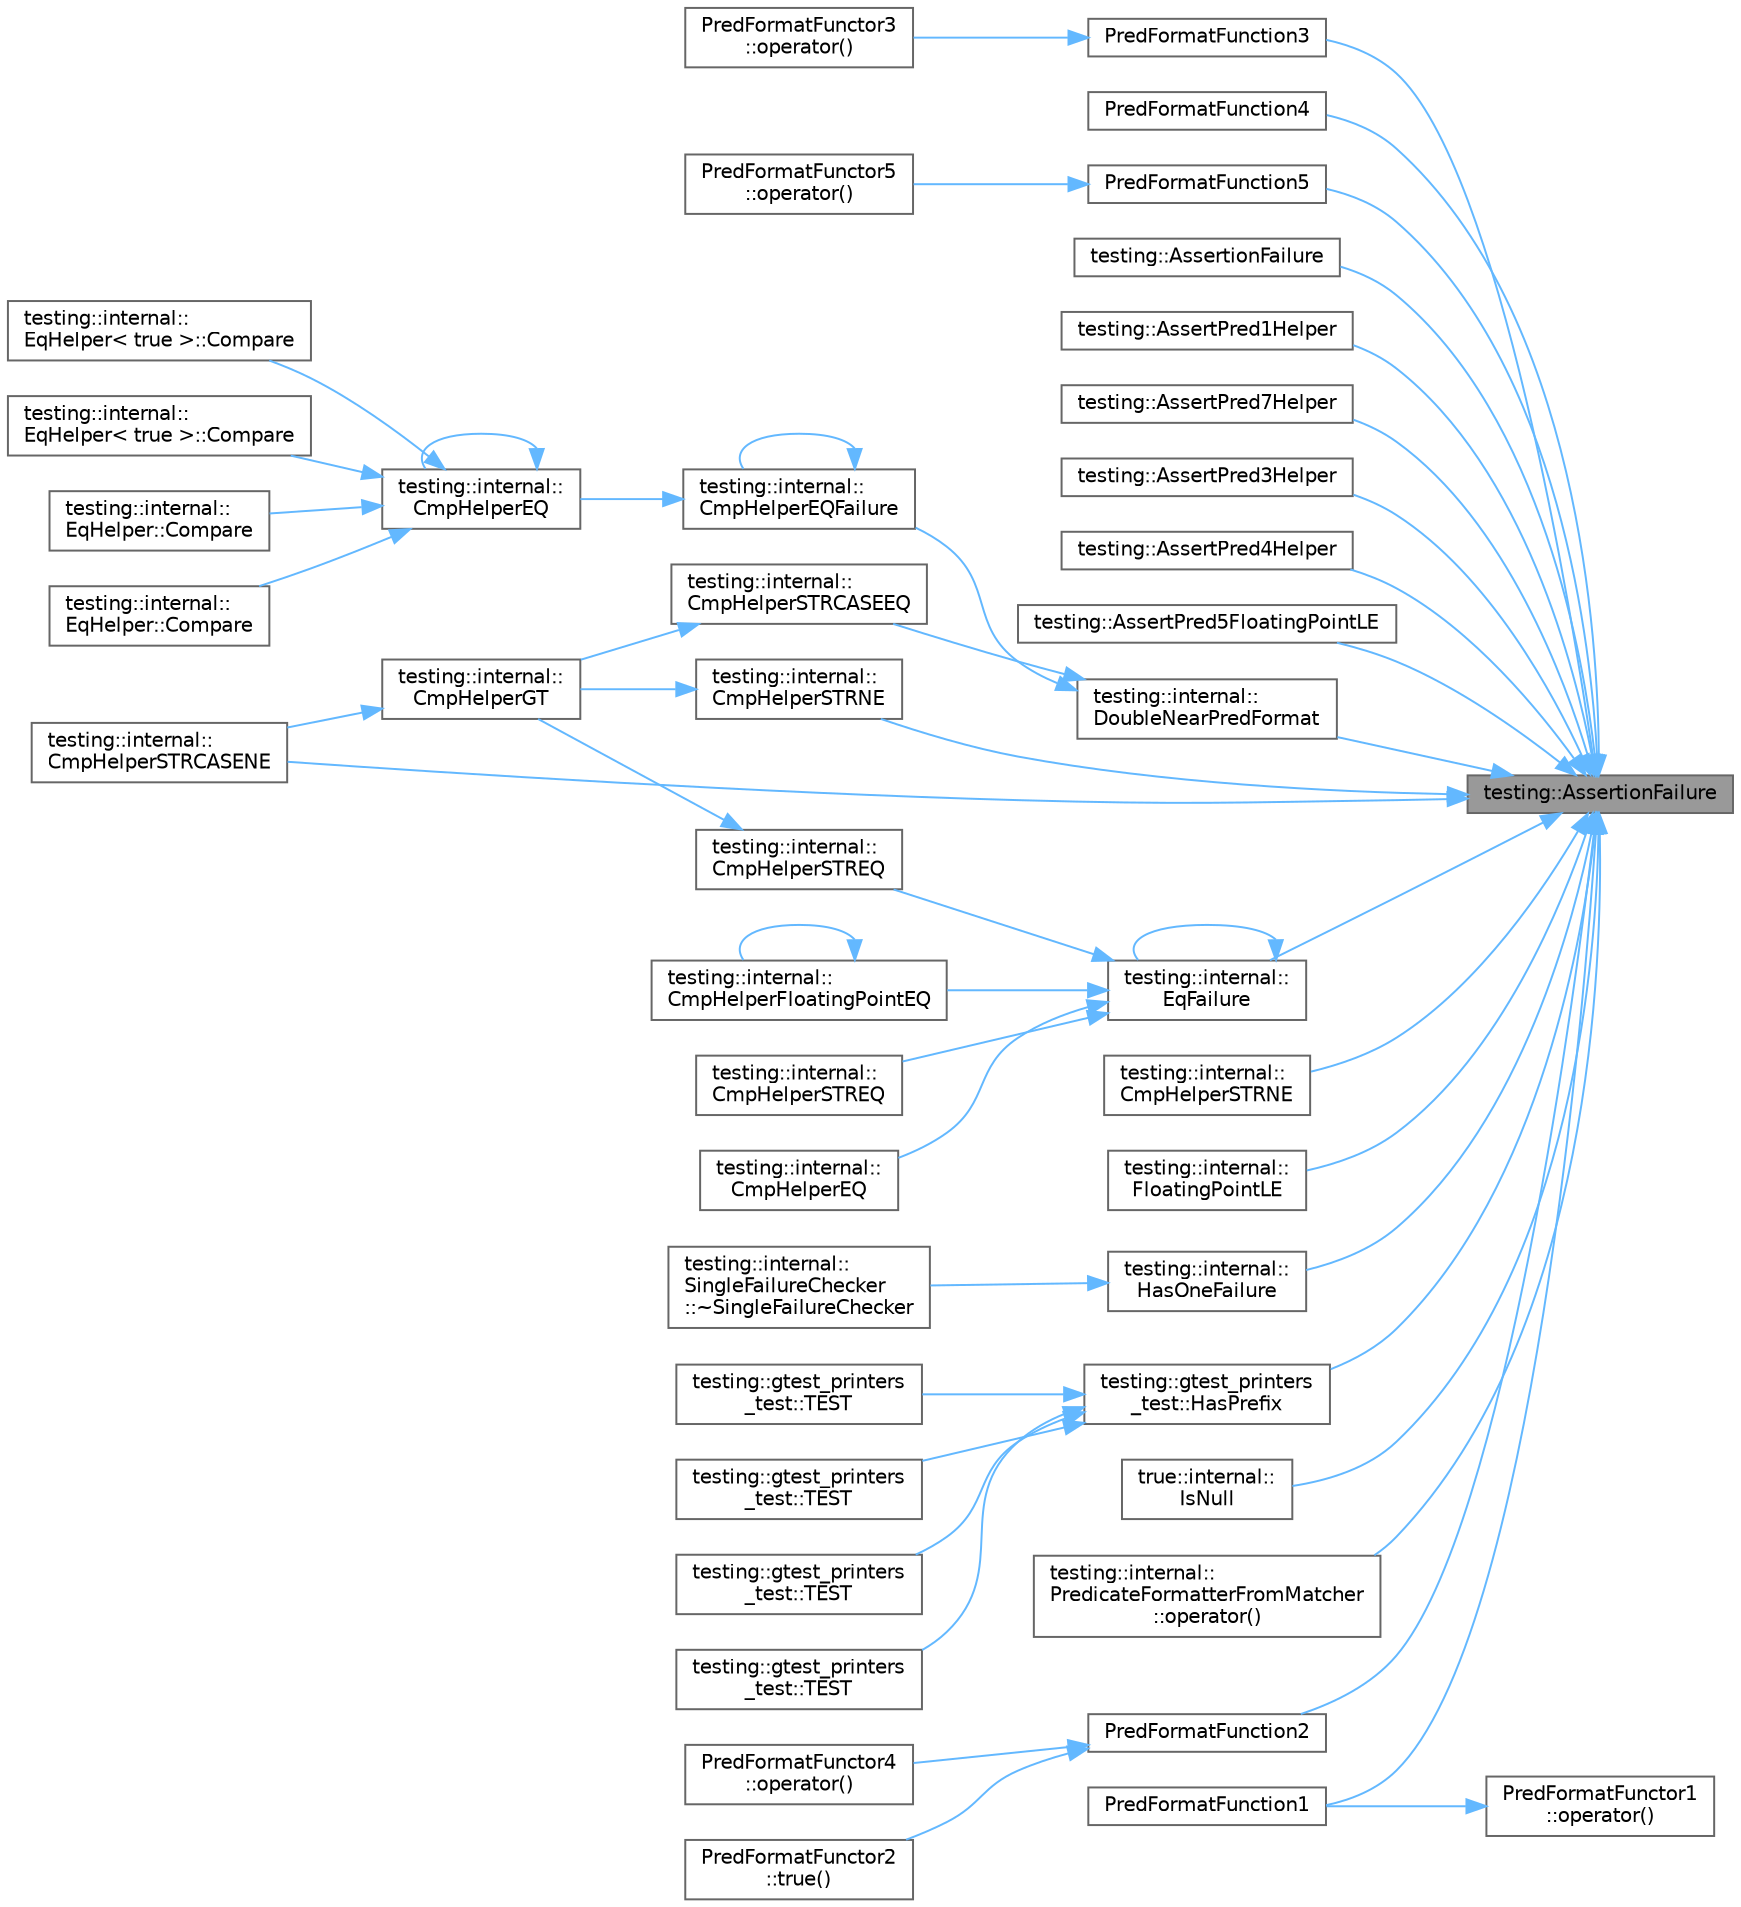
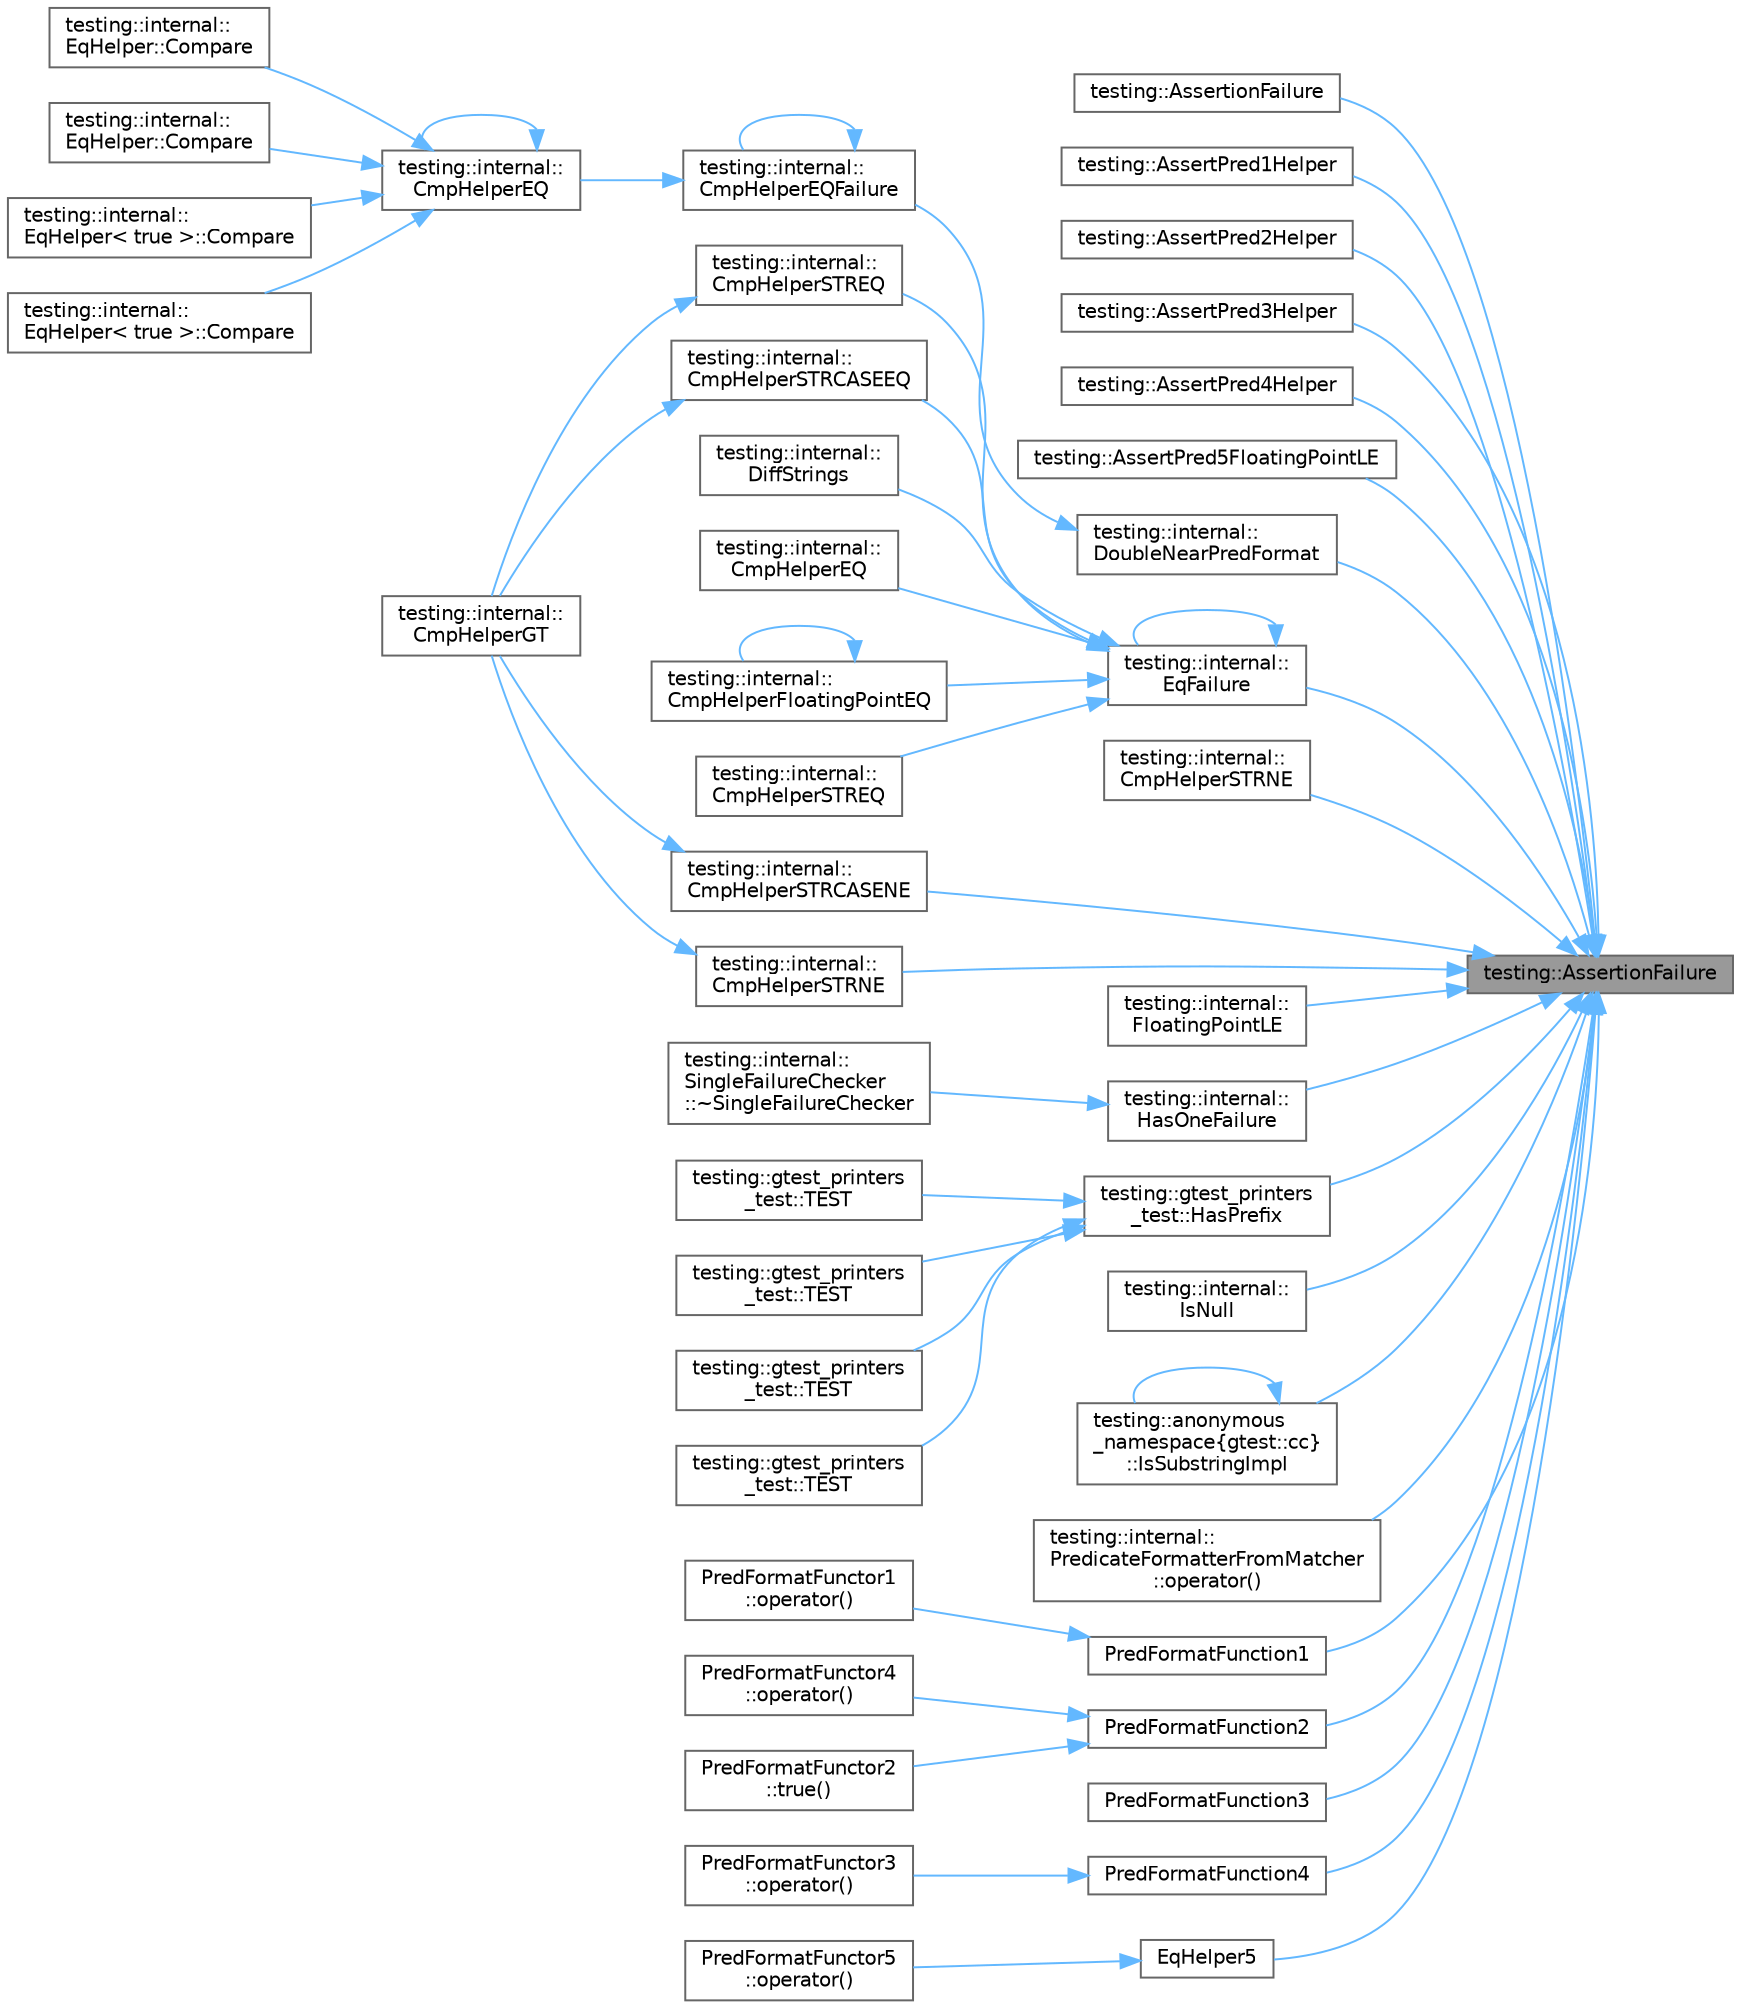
edge "PredFormatFunctor3 ::operator()" -> "PredFormatFunction3": now "PredFormatFunctor3 ::operator()" -> "PredFormatFunction4"
node "PredFormatFunction5": label "PredFormatFunction5" -> "EqHelper5"
node "testing::AssertPred7Helper": label "testing::AssertPred7Helper" -> "testing::AssertPred2Helper"
node "testing::internal:: DiffStrings": added
edge "testing::internal:: CmpHelperSTRCASEEQ" -> "testing::internal:: DoubleNearPredFormat": now "testing::internal:: CmpHelperSTRCASEEQ" -> "testing::internal:: EqFailure"
edge "testing::internal:: CmpHelperSTRCASENE" -> "testing::internal:: CmpHelperGT": reversed
node "testing::anonymous _namespace{gtest::cc} ::IsSubstringImpl": added
node "true::internal:: IsNull": label "true::internal:: IsNull" -> "testing::internal:: IsNull"
edge "PredFormatFunction1" -> "PredFormatFunctor1 ::operator()": reversed
